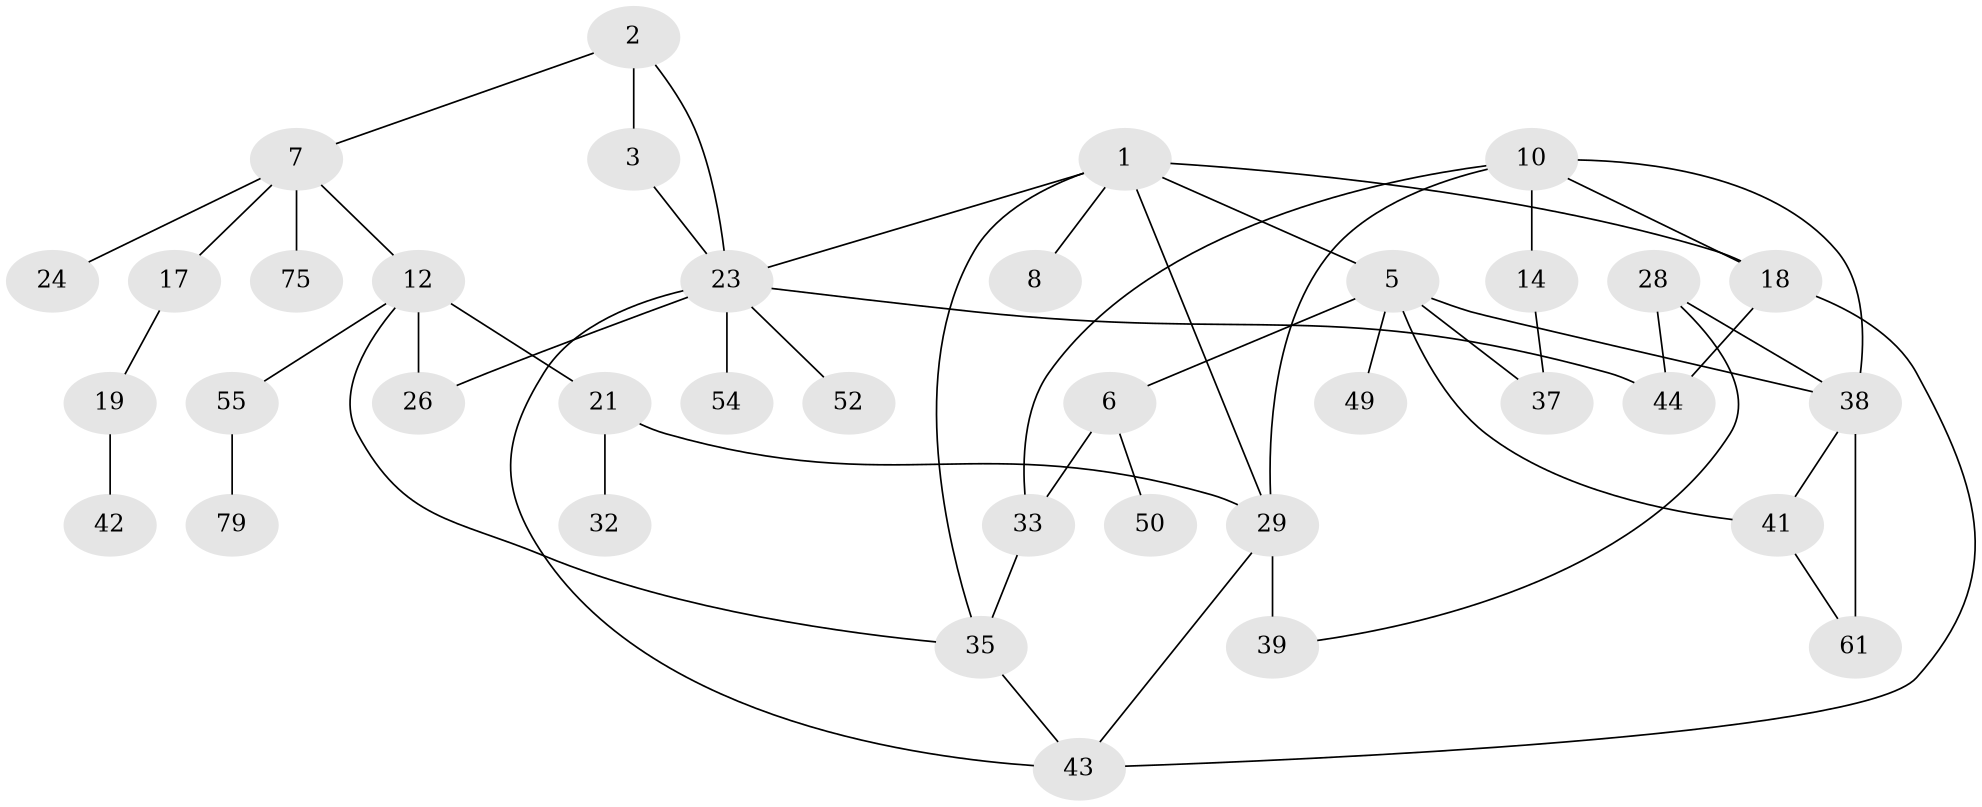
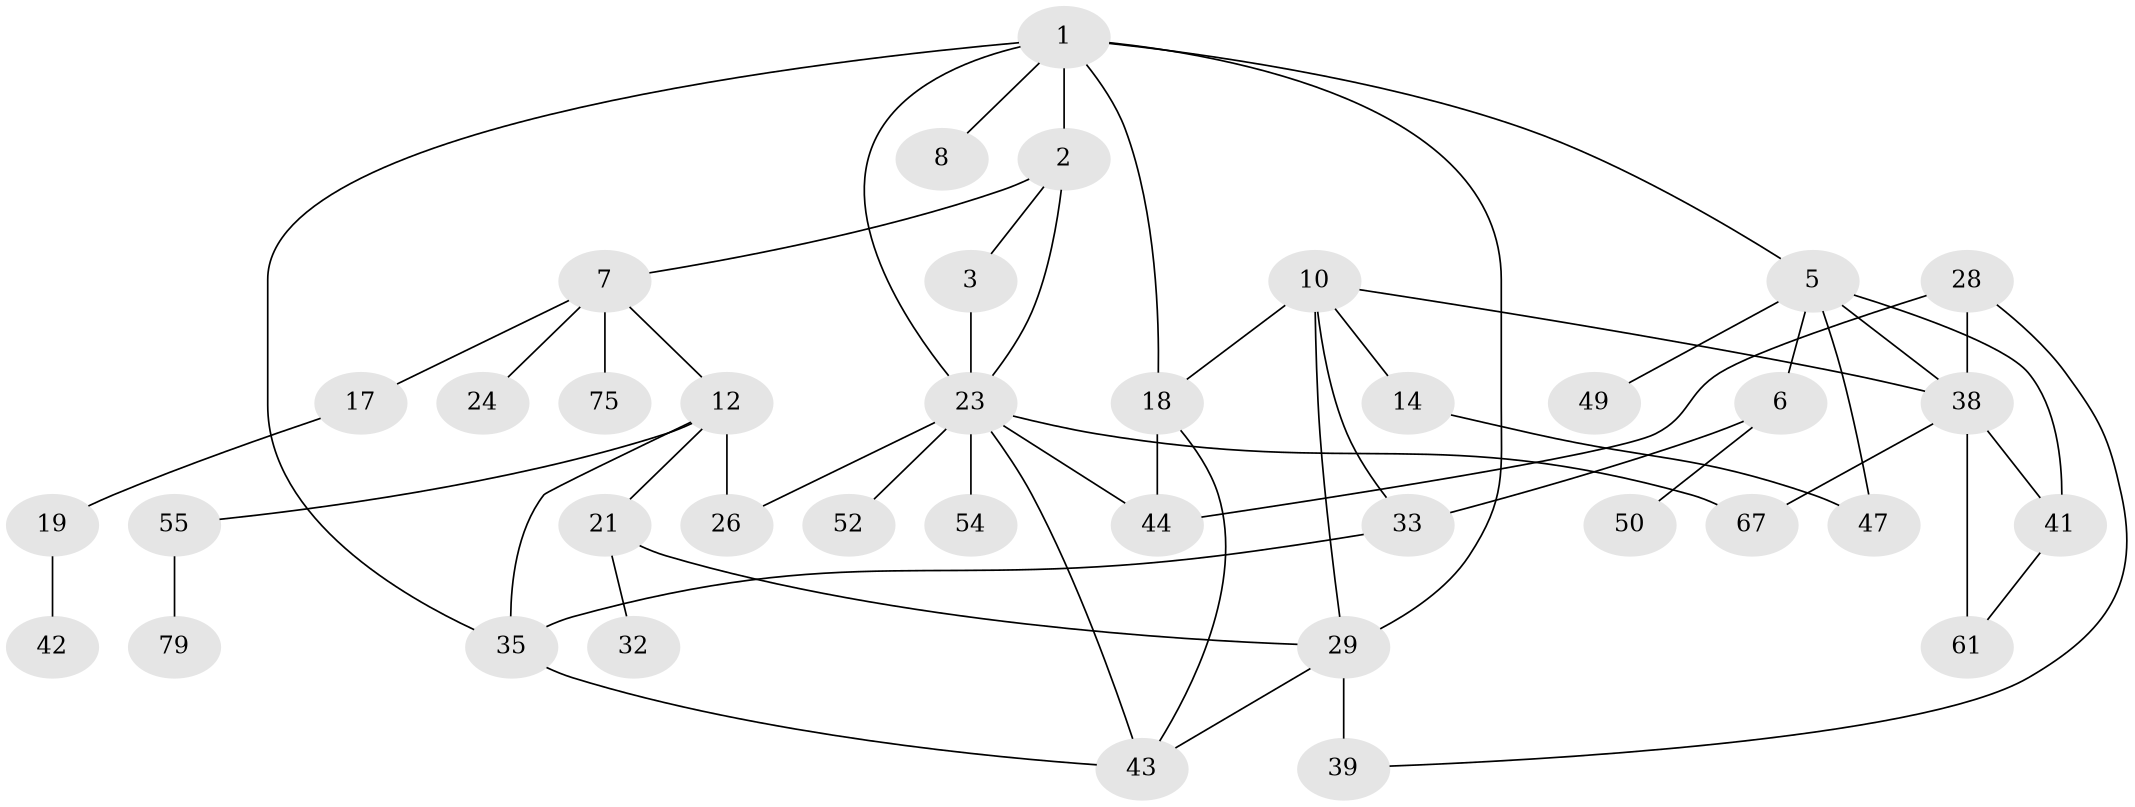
edge "1" -- "2": added
node "37": label "37" -> "47"
node "67": added
